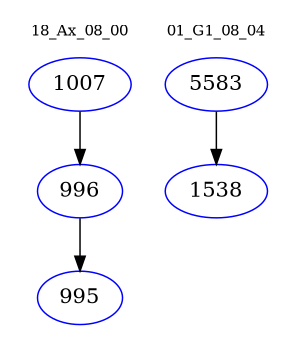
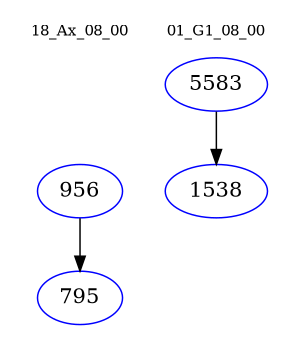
cluster "01_G1_08_04": label "01_G1_08_04" -> "01_G1_08_00"
node "1007": removed
node "996": label "996" -> "956"
node "995": label "995" -> "795"
